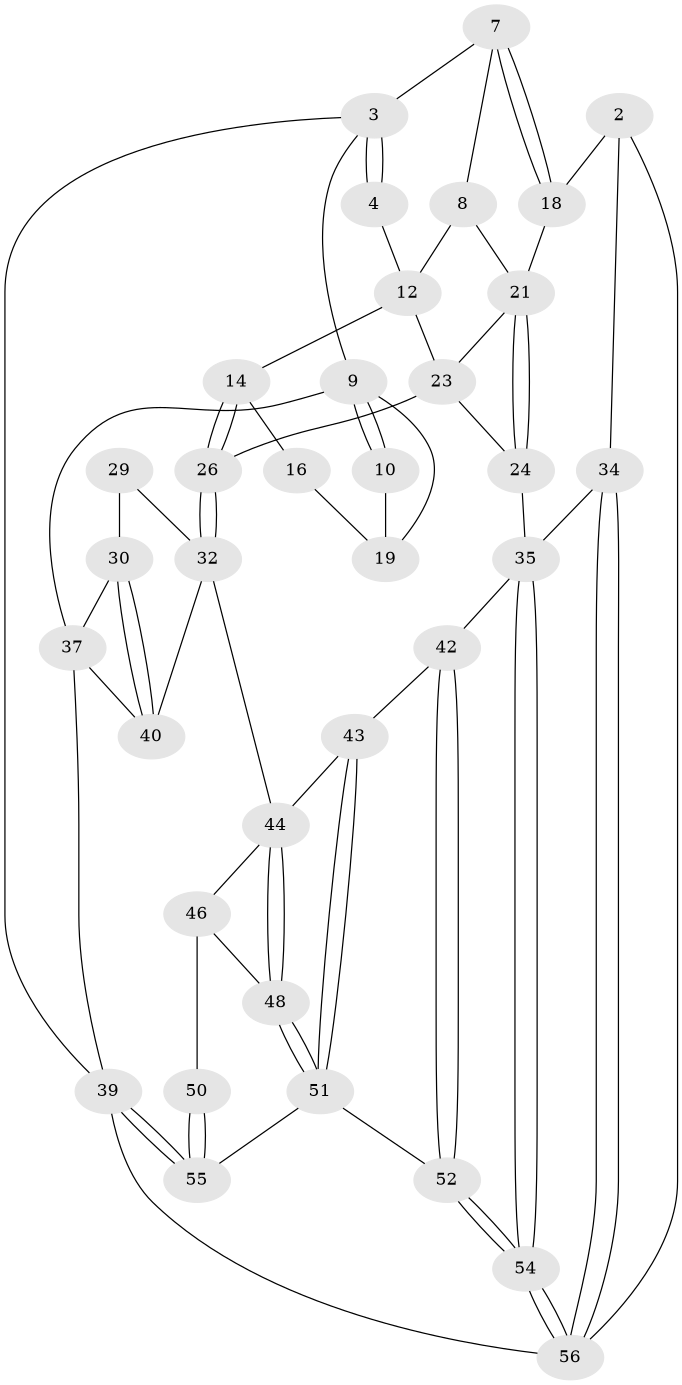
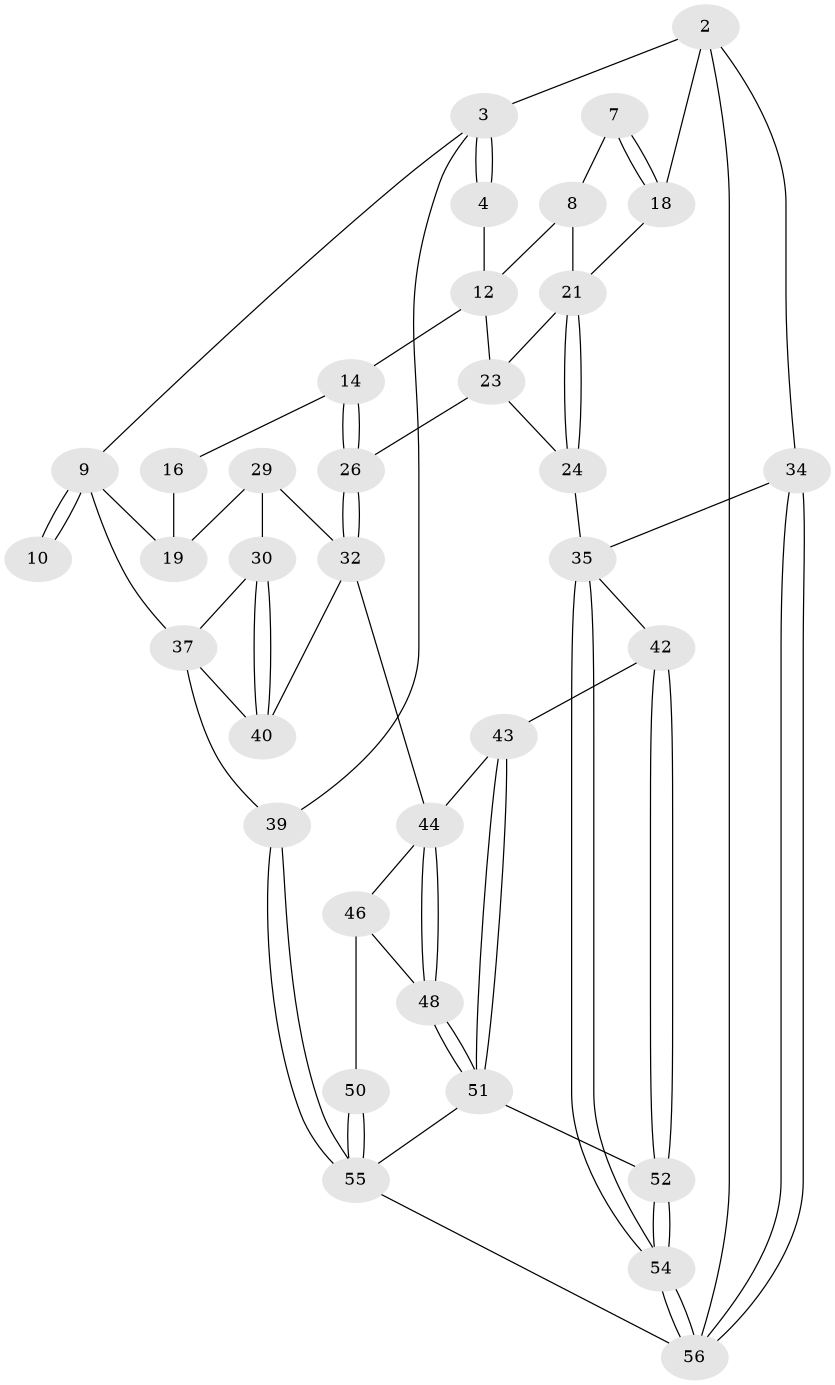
edge "7" -- "3": now "2" -- "3"
edge "10" -- "19": now "29" -- "19"
edge "39" -- "56": now "55" -- "56"
